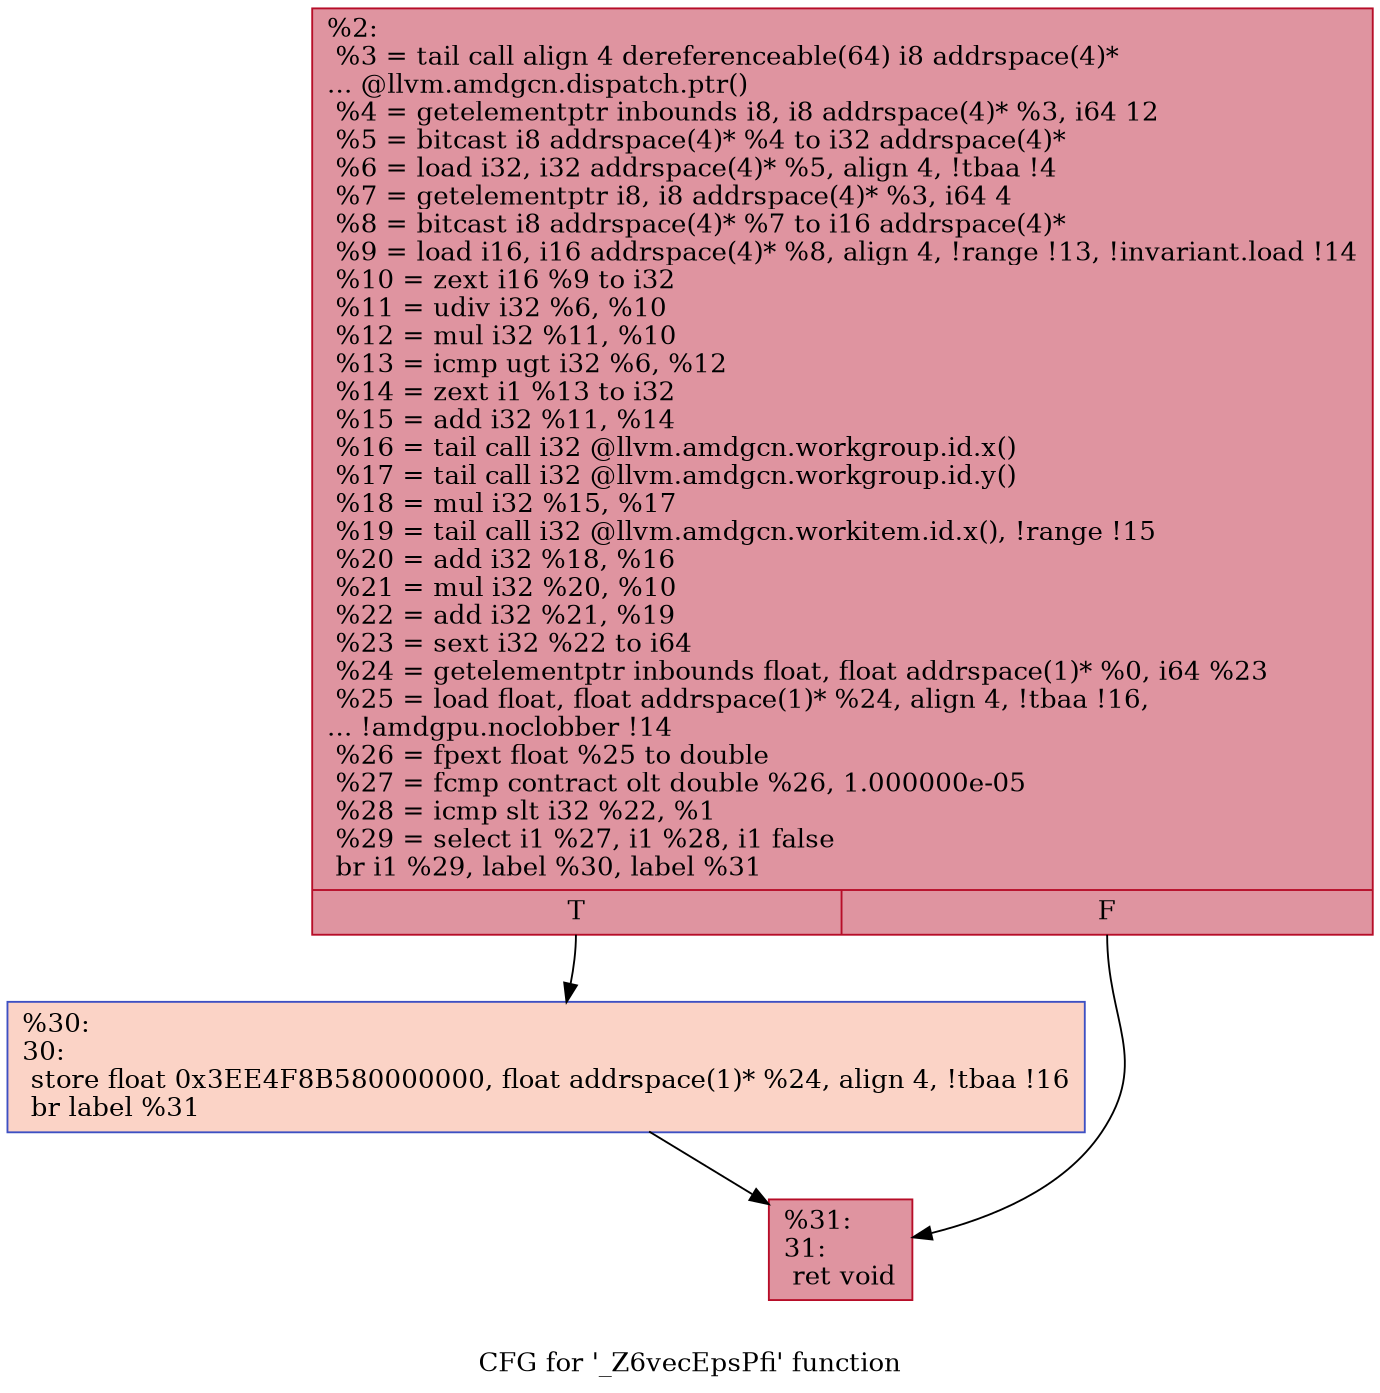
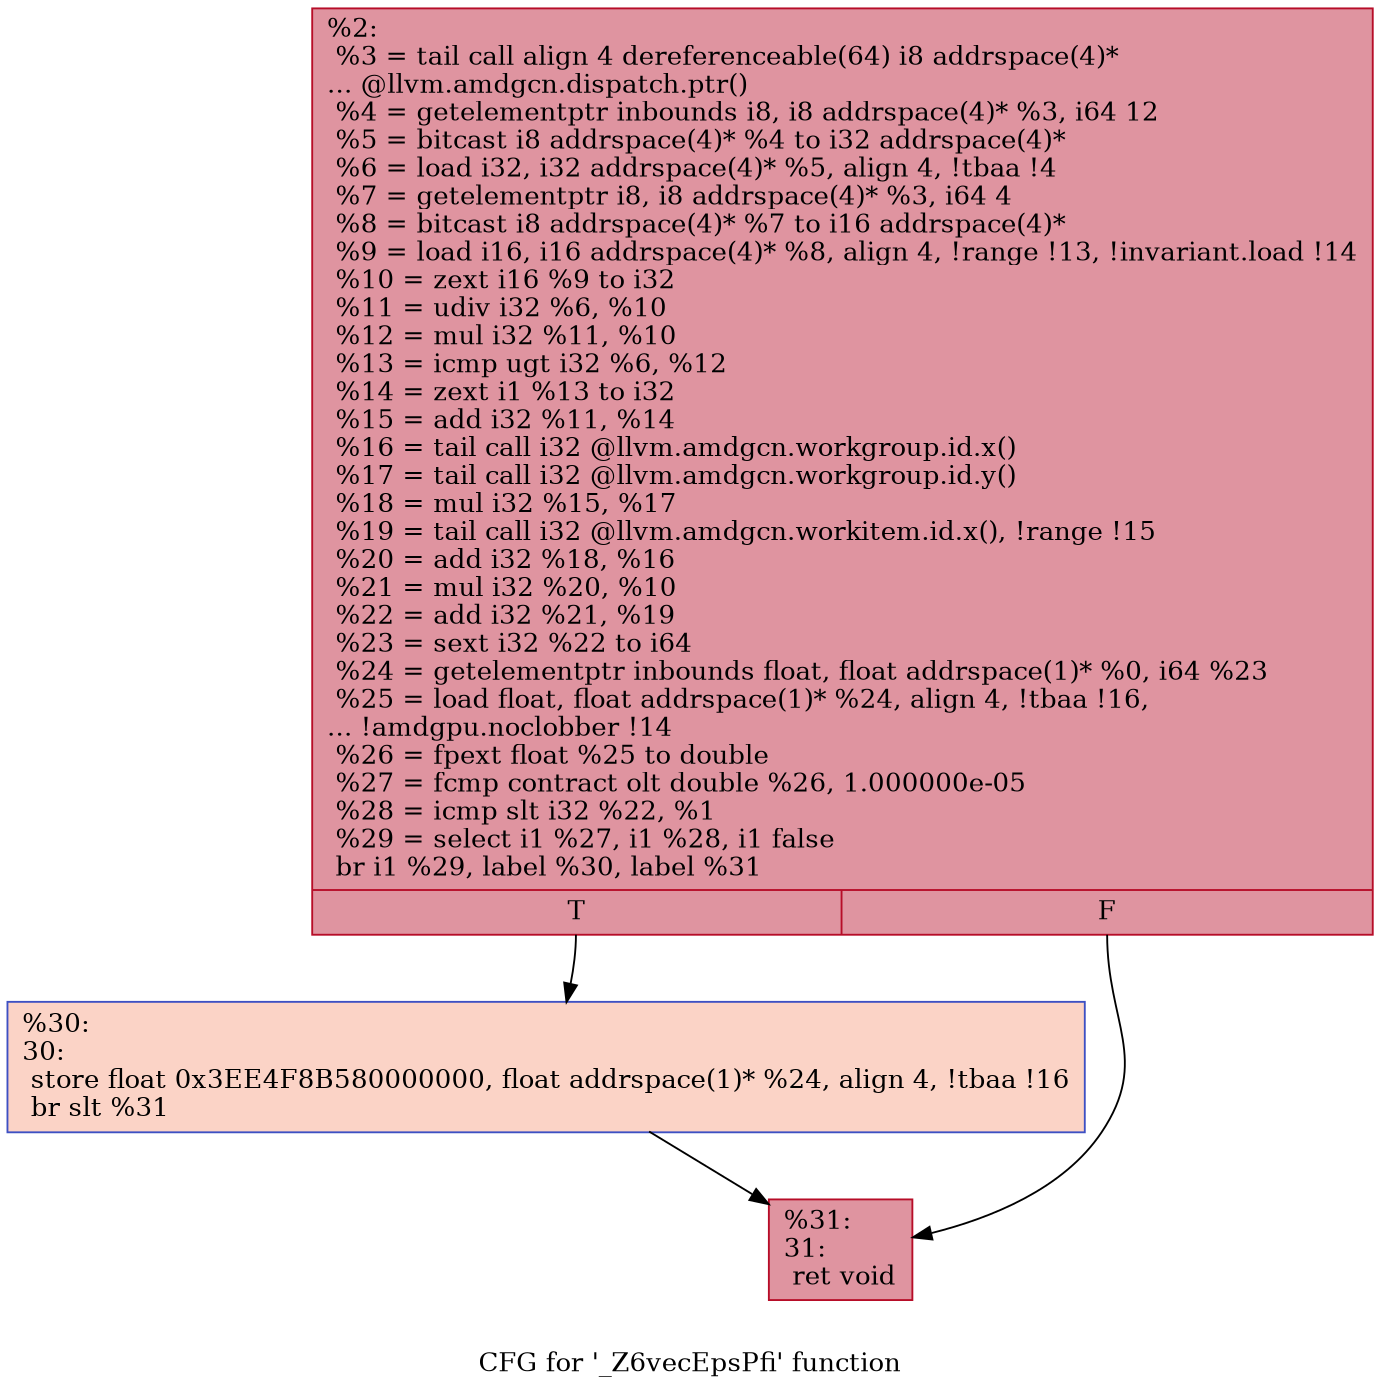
node "%30:": text "br label %31" -> "br slt %31"
